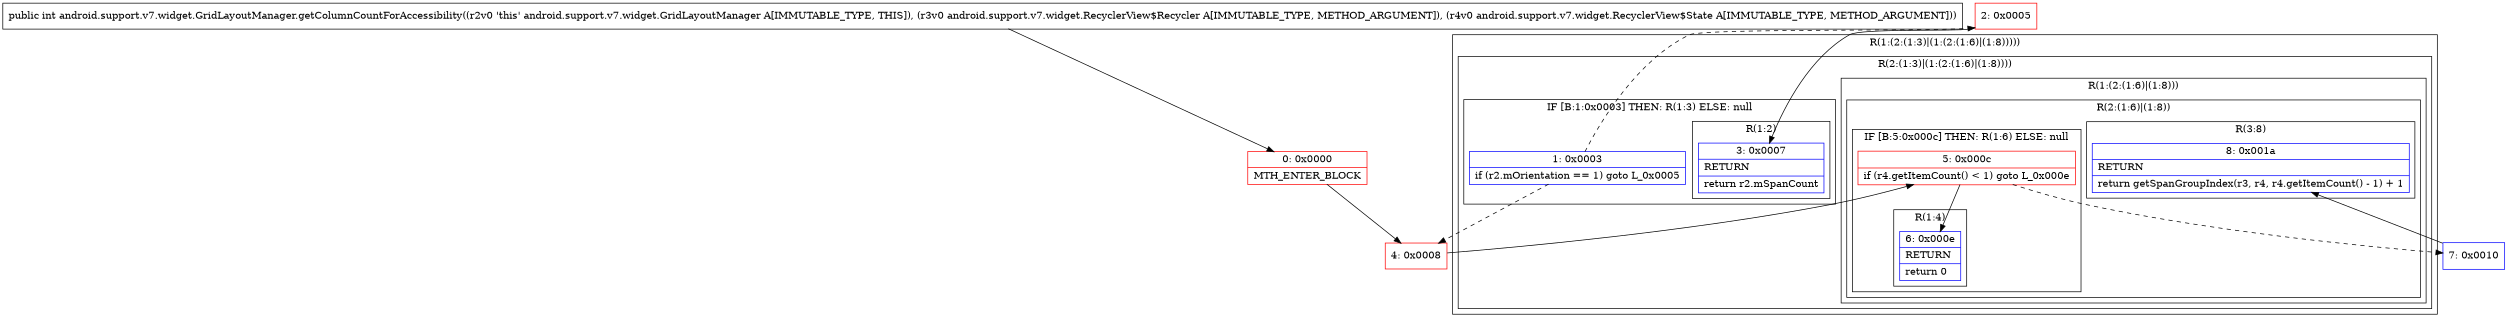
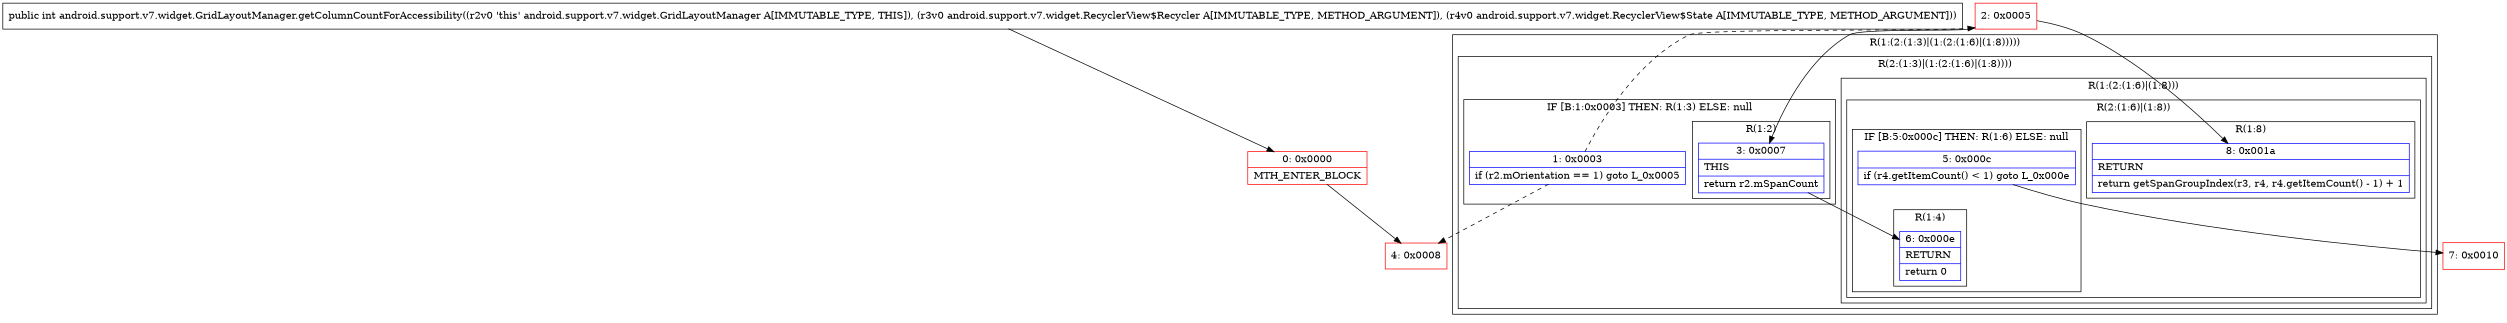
cluster "R(3:8)": label "R(3:8)" -> "R(1:8)"
node "3: 0x0007": text "RETURN" -> "THIS"
node "5: 0x000c": color red -> blue
edge "5: 0x000c" -> "6: 0x000e": now "3: 0x0007" -> "6: 0x000e"
edge "7: 0x0010" -> "8: 0x001a": now "2: 0x0005" -> "8: 0x001a"
edge "5: 0x000c" -> "7: 0x0010": style dashed -> solid
edge "4: 0x0008" -> "5: 0x000c": removed
node "7: 0x0010": color blue -> red
